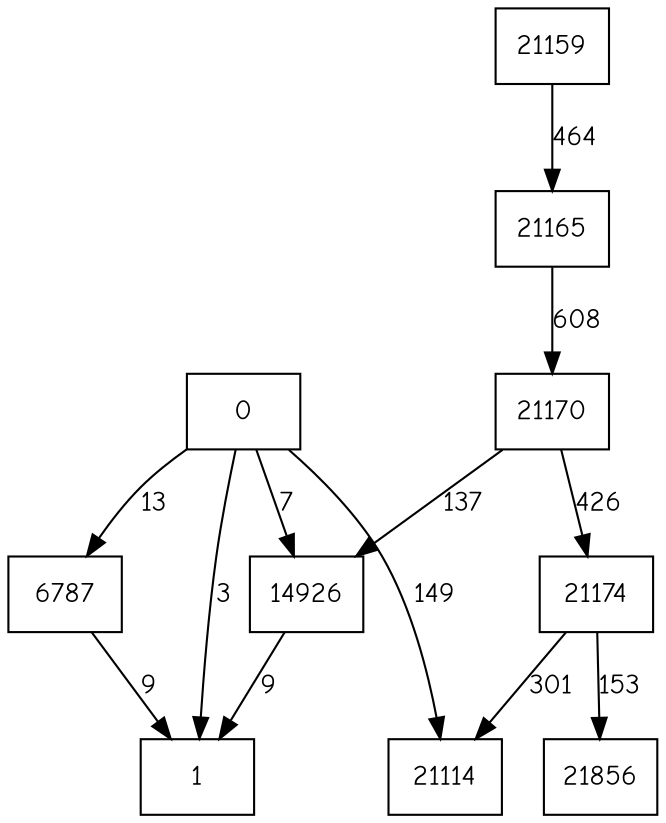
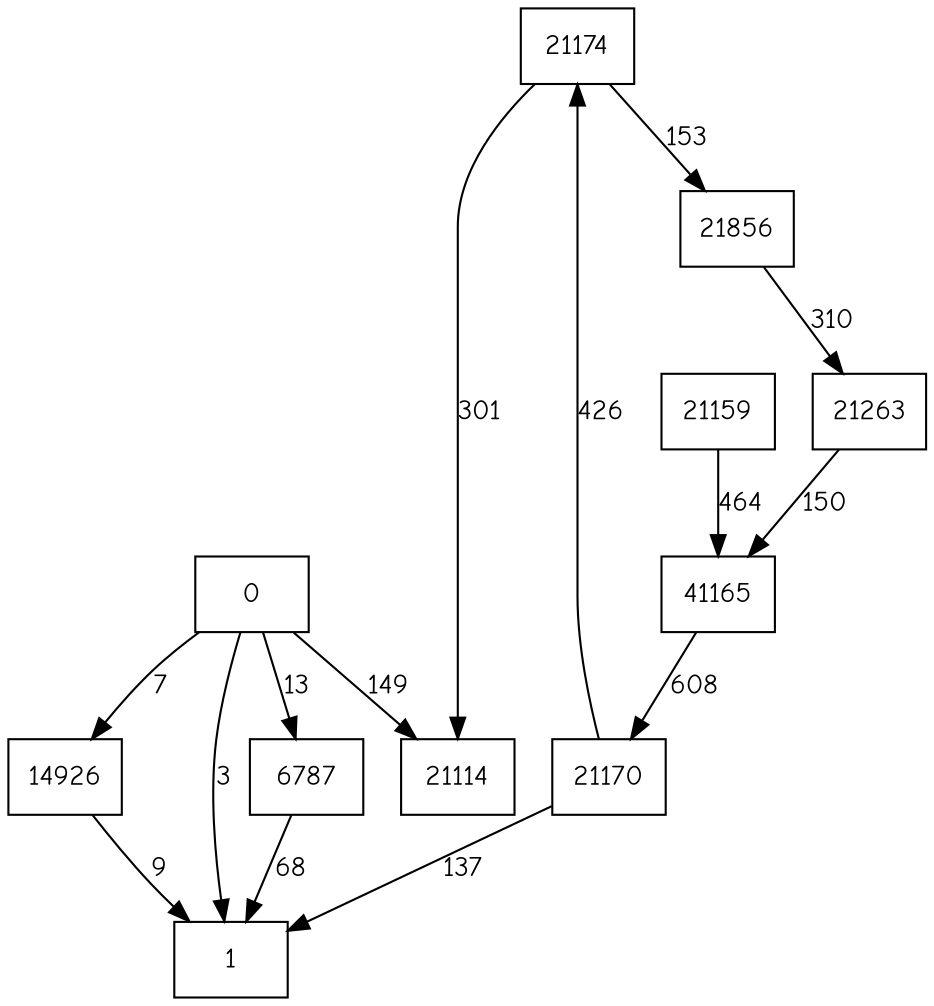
node "21165": label "21165" -> "41165"
node "21263": added
edge "21170" -> "14926": now "21170" -> "1"
edge "6787" -> "1": label "9" -> "68"
